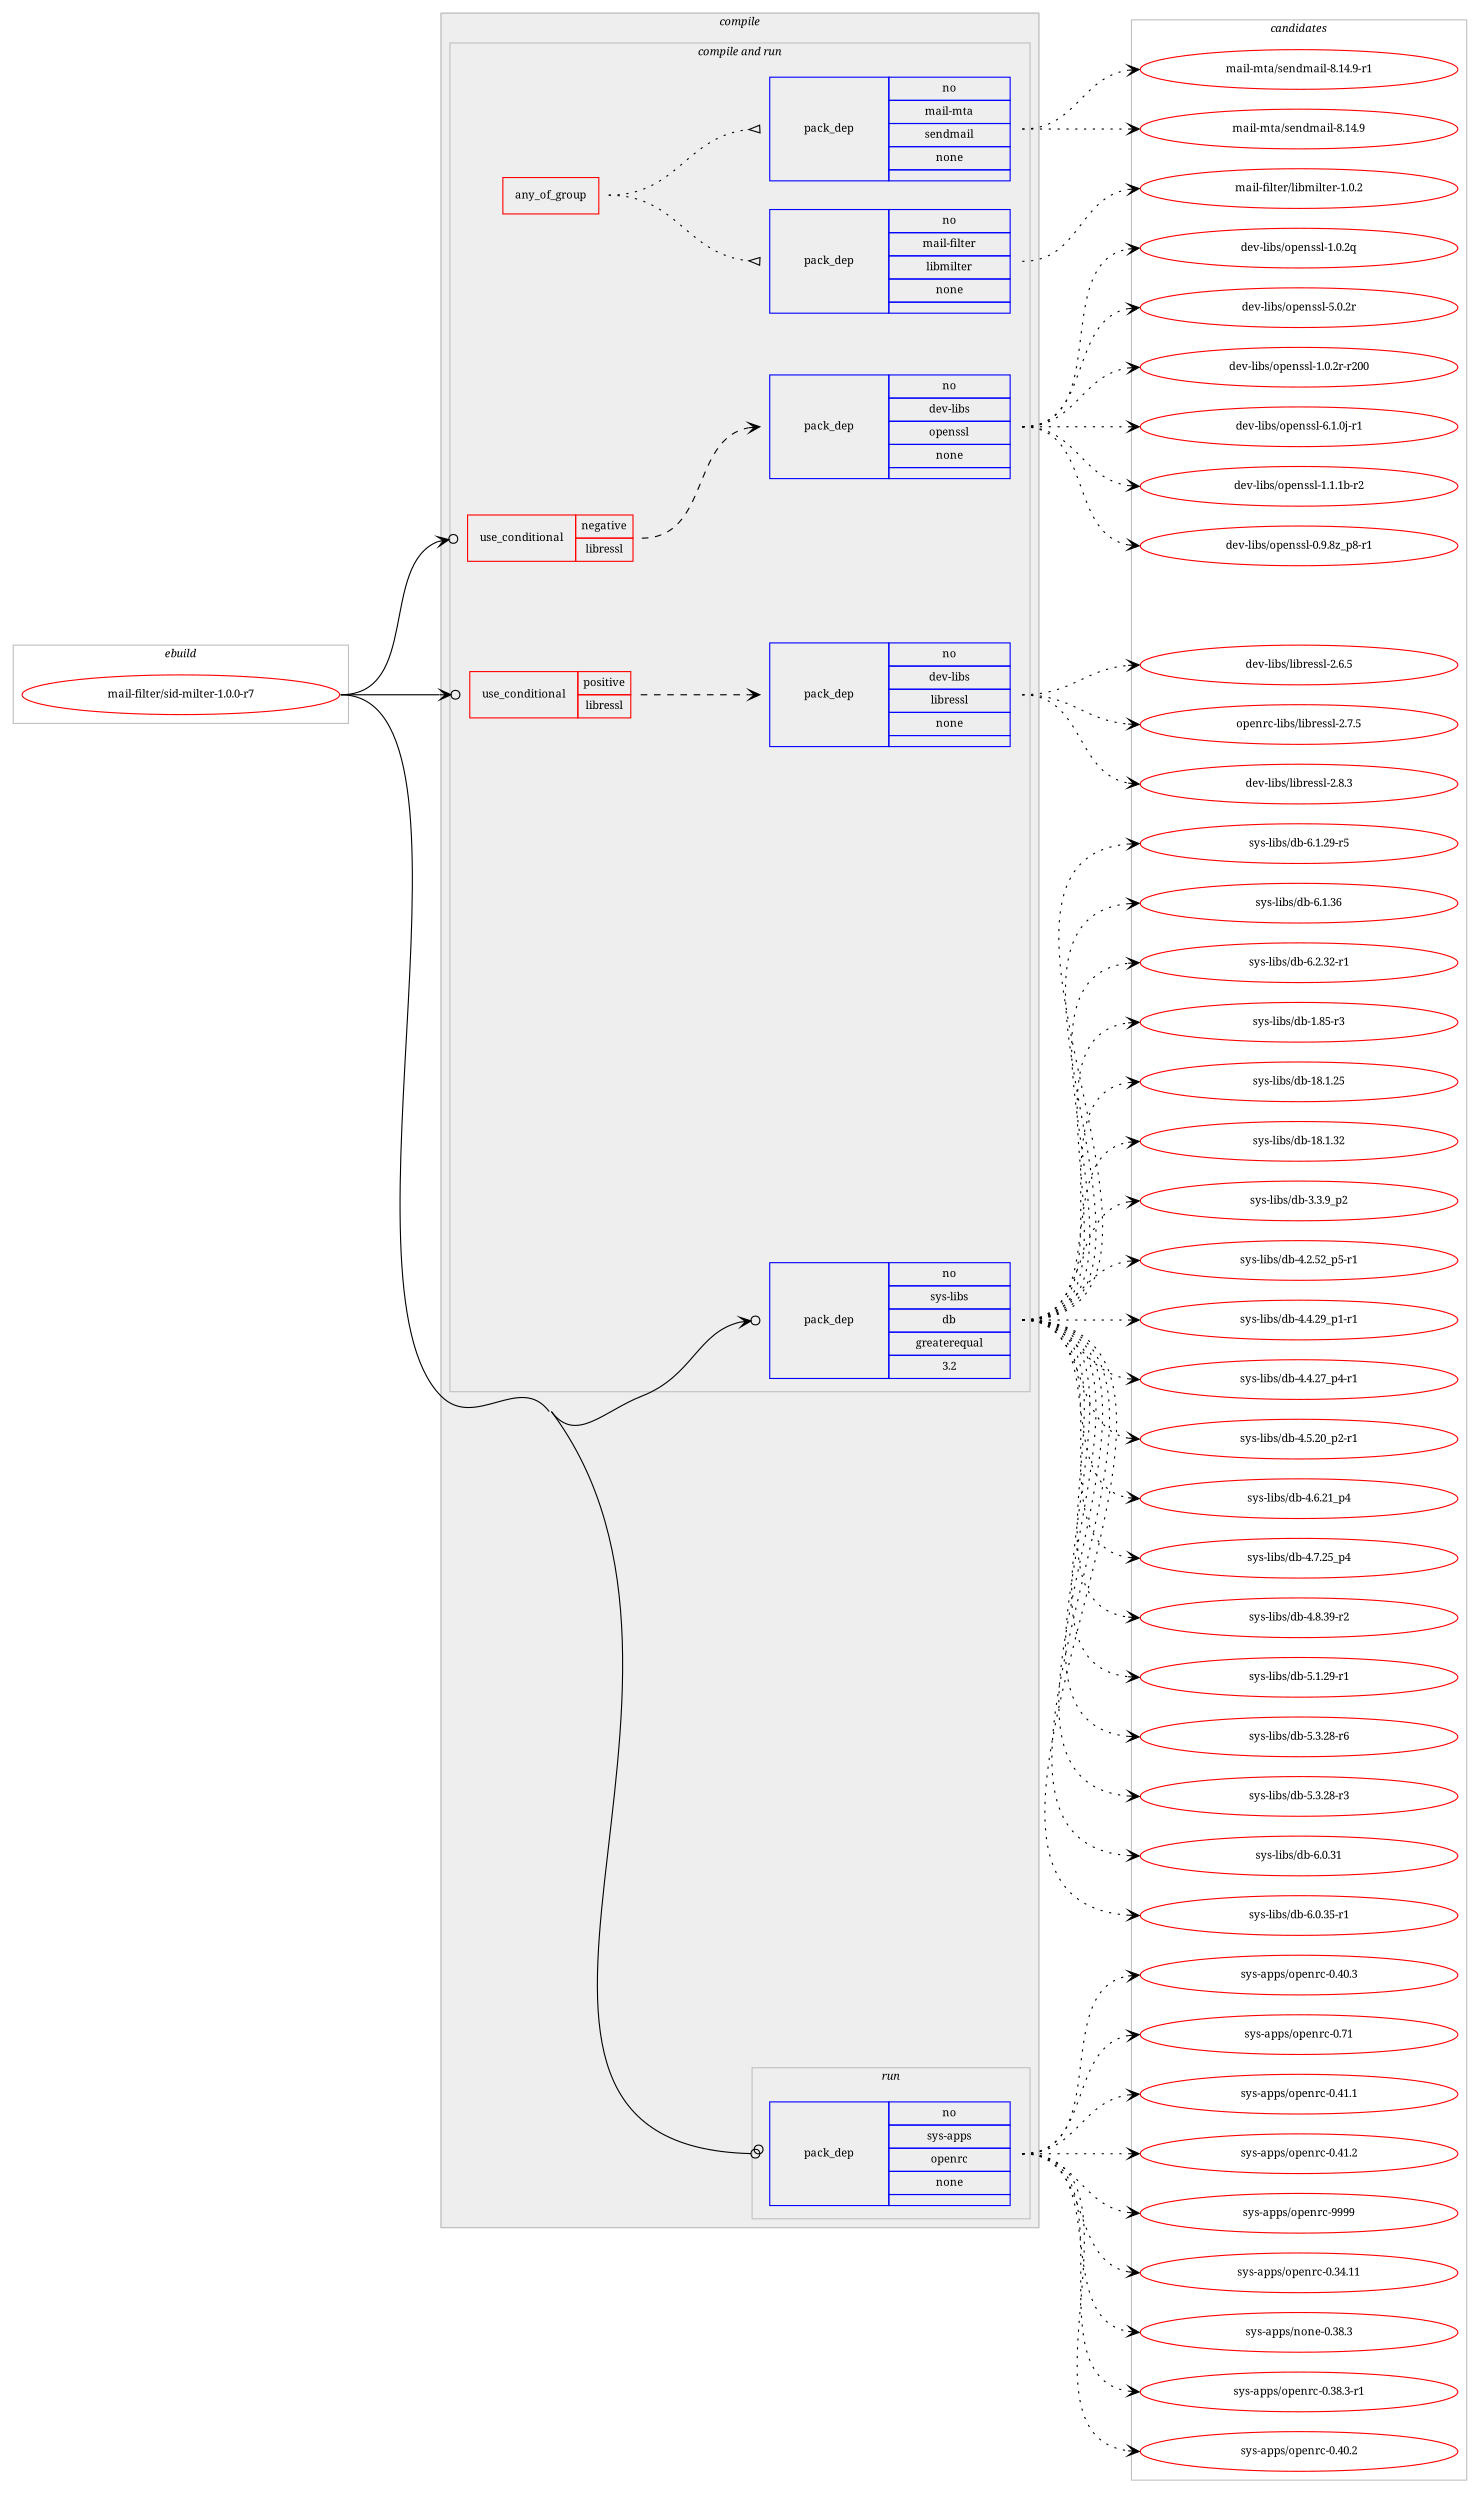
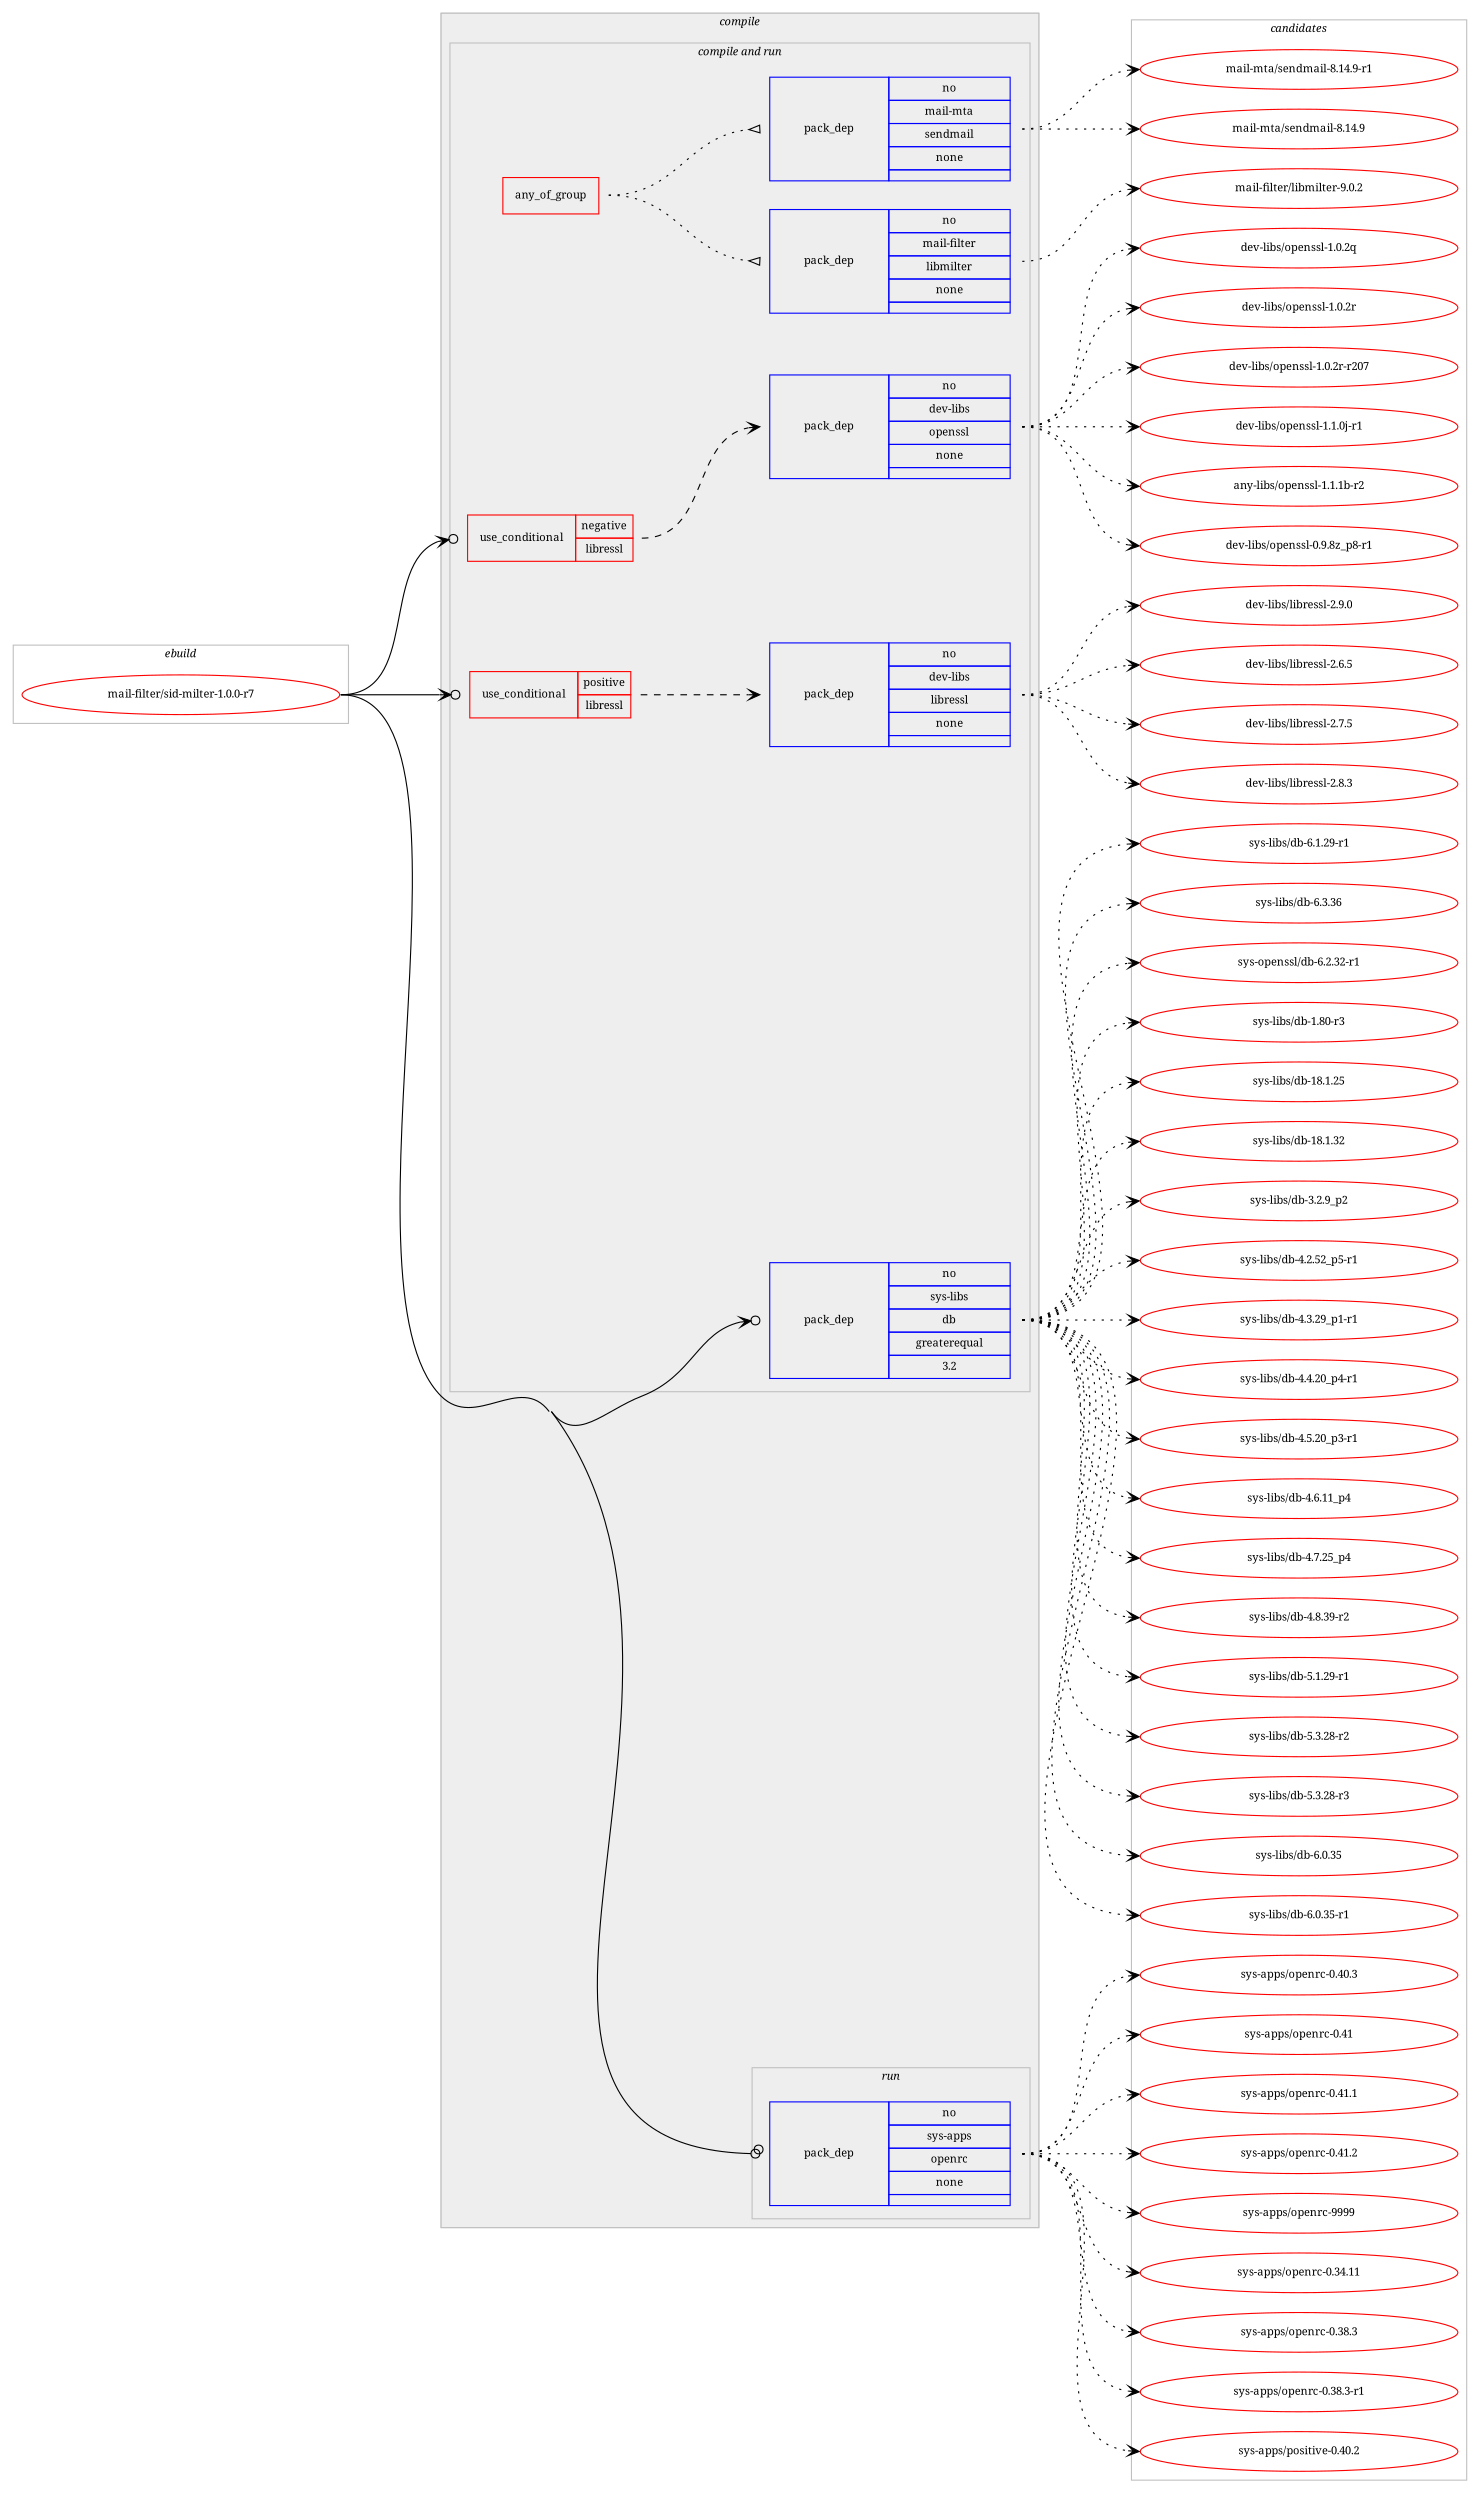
node "mail-filter/libmilter-1.0.2": label "mail-filter/libmilter-1.0.2" -> "mail-filter/libmilter-9.0.2"
node "dev-libs/openssl-5.0.2r": label "dev-libs/openssl-5.0.2r" -> "dev-libs/openssl-1.0.2r"
node "dev-libs/openssl-1.0.2r-r200": label "dev-libs/openssl-1.0.2r-r200" -> "dev-libs/openssl-1.0.2r-r207"
node "dev-libs/openssl-6.1.0j-r1": label "dev-libs/openssl-6.1.0j-r1" -> "dev-libs/openssl-1.1.0j-r1"
node "dev-libs/openssl-1.1.1b-r2": label "dev-libs/openssl-1.1.1b-r2" -> "any-libs/openssl-1.1.1b-r2"
node "dev-libs/libressl-2.9.0": added
node "openrc-libs/libressl-2.7.5": label "openrc-libs/libressl-2.7.5" -> "dev-libs/libressl-2.7.5"
node "sys-libs/db-6.1.29-r5": label "sys-libs/db-6.1.29-r5" -> "sys-libs/db-6.1.29-r1"
node "sys-libs/db-6.1.36": label "sys-libs/db-6.1.36" -> "sys-libs/db-6.3.36"
node "sys-libs/db-6.2.32-r1": label "sys-libs/db-6.2.32-r1" -> "sys-openssl/db-6.2.32-r1"
node "sys-libs/db-1.85-r3": label "sys-libs/db-1.85-r3" -> "sys-libs/db-1.80-r3"
node "sys-libs/db-3.3.9_p2": label "sys-libs/db-3.3.9_p2" -> "sys-libs/db-3.2.9_p2"
node "sys-libs/db-4.4.29_p1-r1": label "sys-libs/db-4.4.29_p1-r1" -> "sys-libs/db-4.3.29_p1-r1"
node "sys-libs/db-4.4.27_p4-r1": label "sys-libs/db-4.4.27_p4-r1" -> "sys-libs/db-4.4.20_p4-r1"
node "sys-libs/db-4.5.20_p2-r1": label "sys-libs/db-4.5.20_p2-r1" -> "sys-libs/db-4.5.20_p3-r1"
node "sys-libs/db-4.6.21_p4": label "sys-libs/db-4.6.21_p4" -> "sys-libs/db-4.6.11_p4"
node "sys-libs/db-5.3.28-r6": label "sys-libs/db-5.3.28-r6" -> "sys-libs/db-5.3.28-r2"
node "sys-libs/db-6.0.31": label "sys-libs/db-6.0.31" -> "sys-libs/db-6.0.35"
node "sys-apps/openrc-0.71": label "sys-apps/openrc-0.71" -> "sys-apps/openrc-0.41"
node "sys-apps/none-0.38.3": label "sys-apps/none-0.38.3" -> "sys-apps/openrc-0.38.3"
node "sys-apps/openrc-0.40.2": label "sys-apps/openrc-0.40.2" -> "sys-apps/positive-0.40.2"
